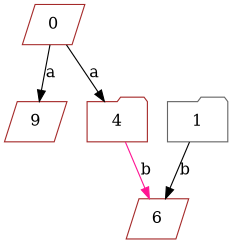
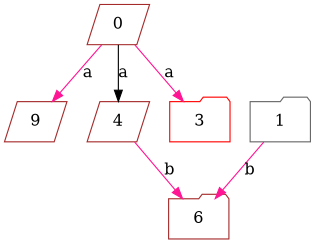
edge "0" -> "9": color black -> deeppink
node "4": shape folder -> parallelogram
node "3": added
edge "1" -> "6": color black -> deeppink
node "6": shape parallelogram -> folder
